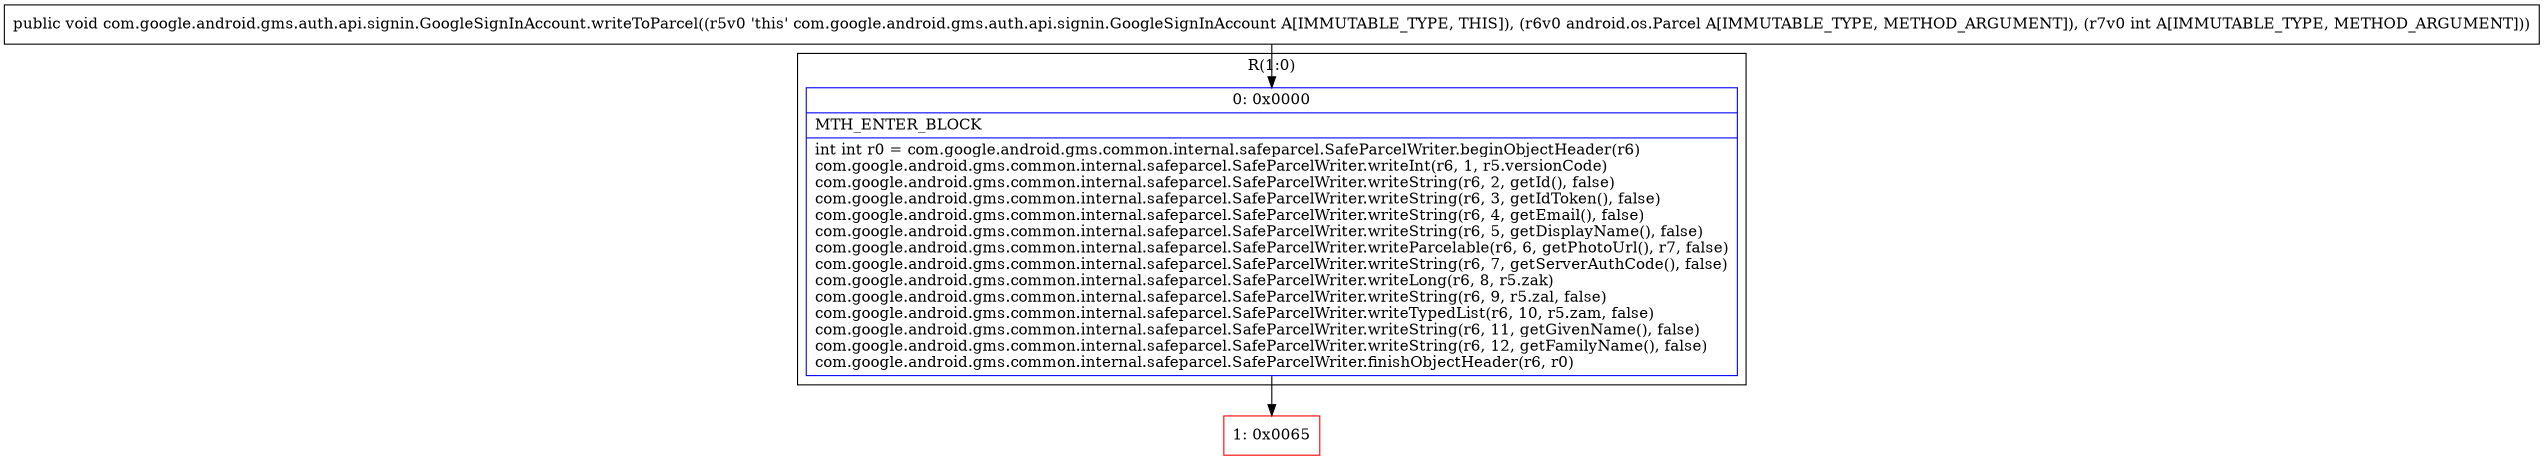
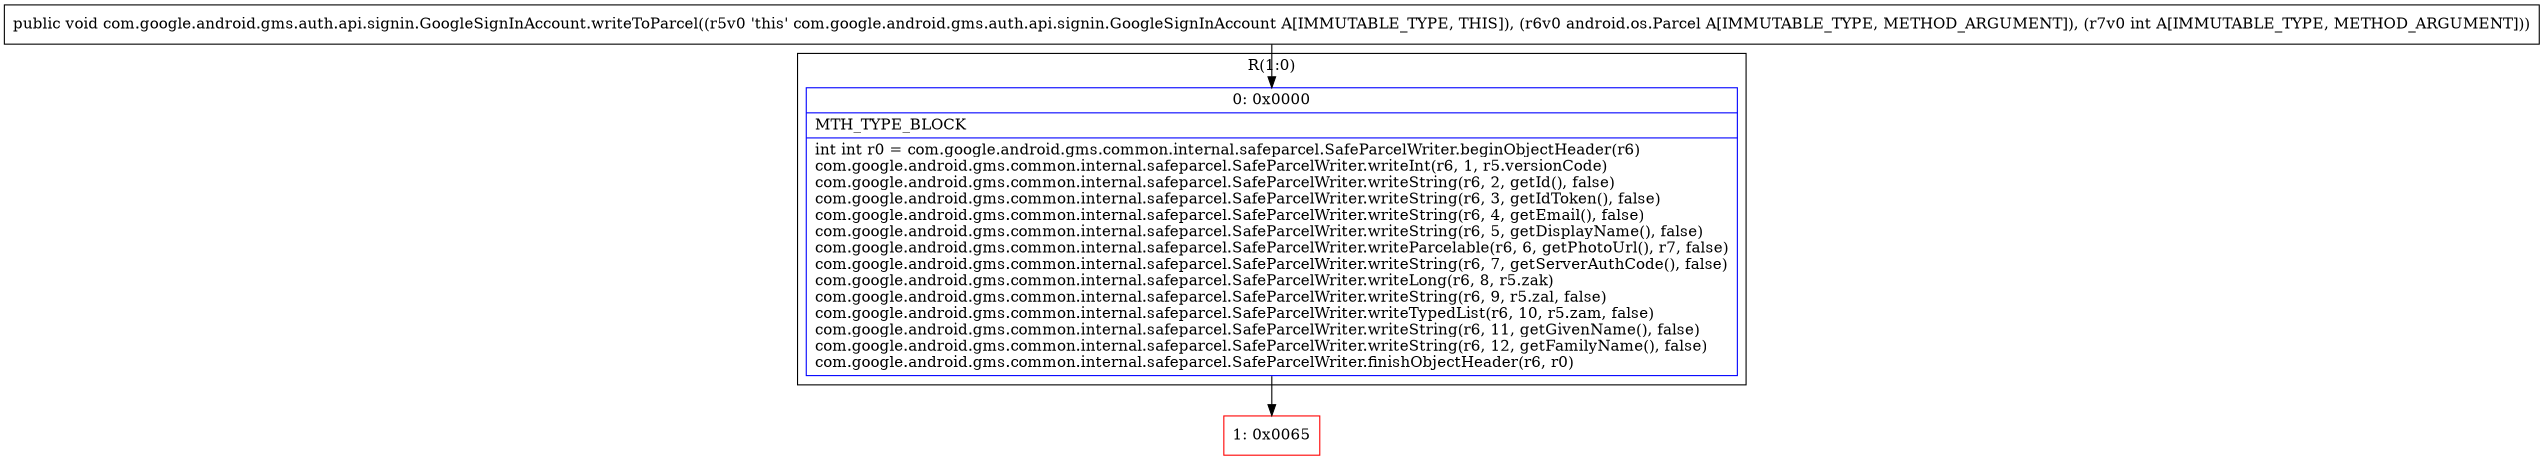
node "0: 0x0000": text "MTH_ENTER_BLOCK" -> "MTH_TYPE_BLOCK"
